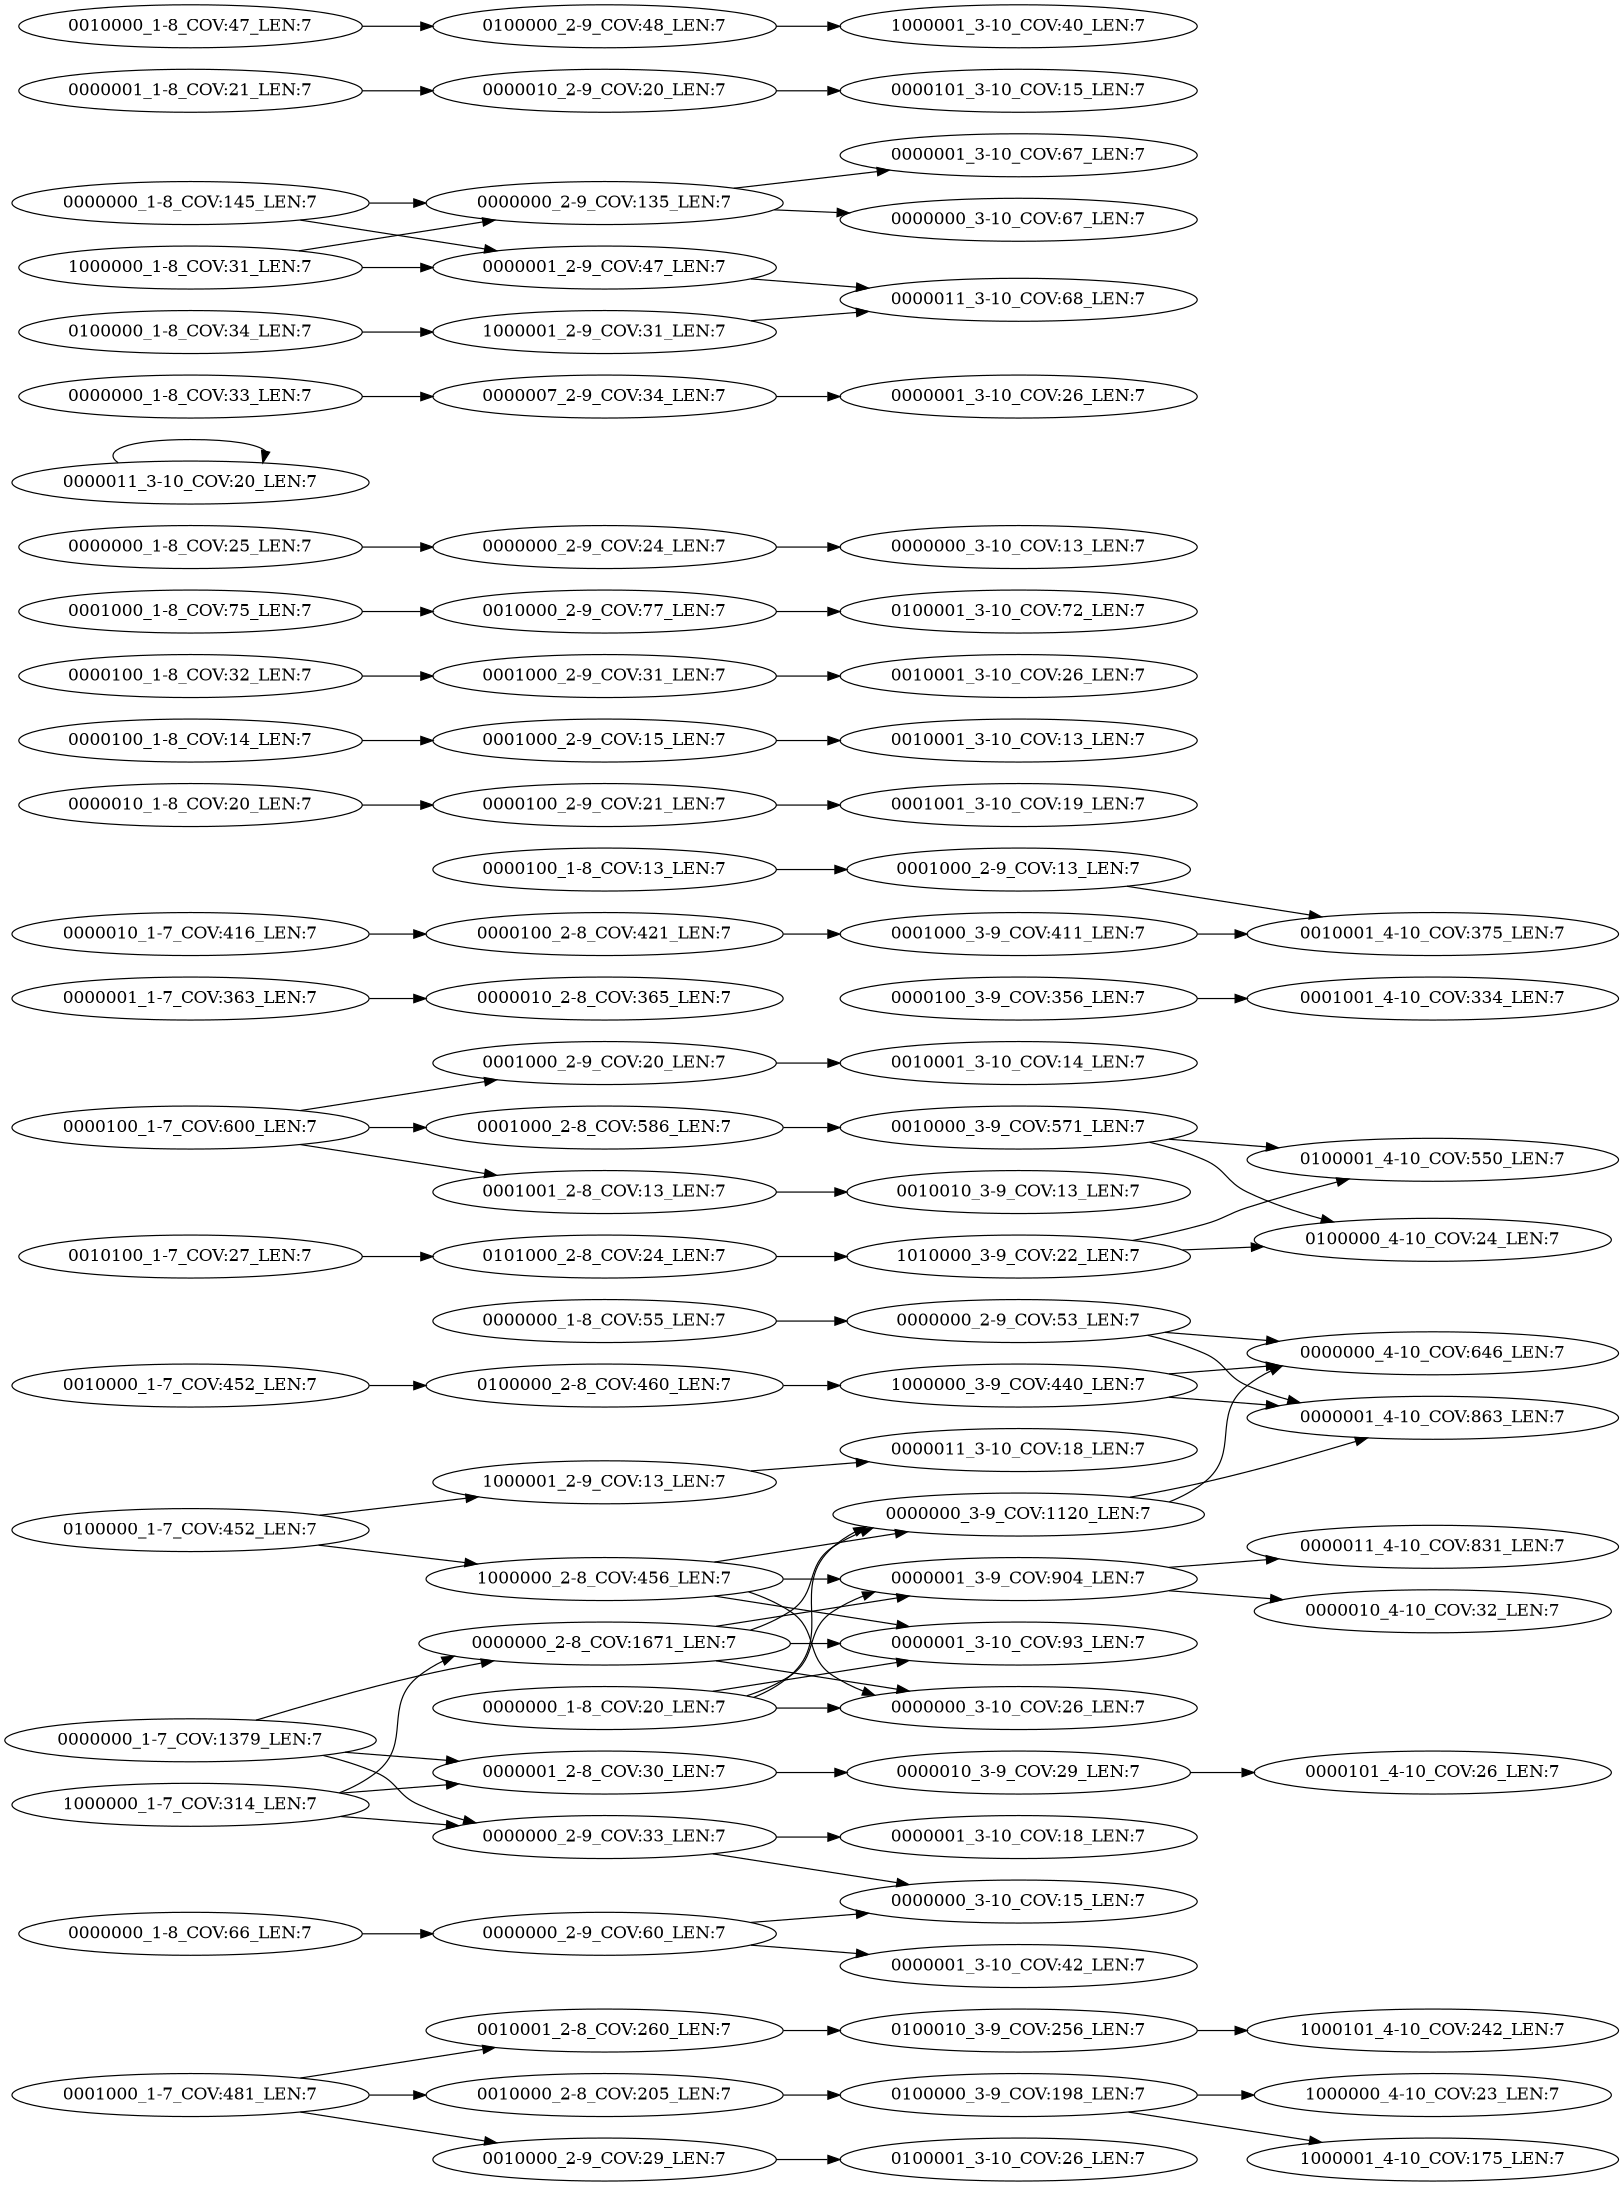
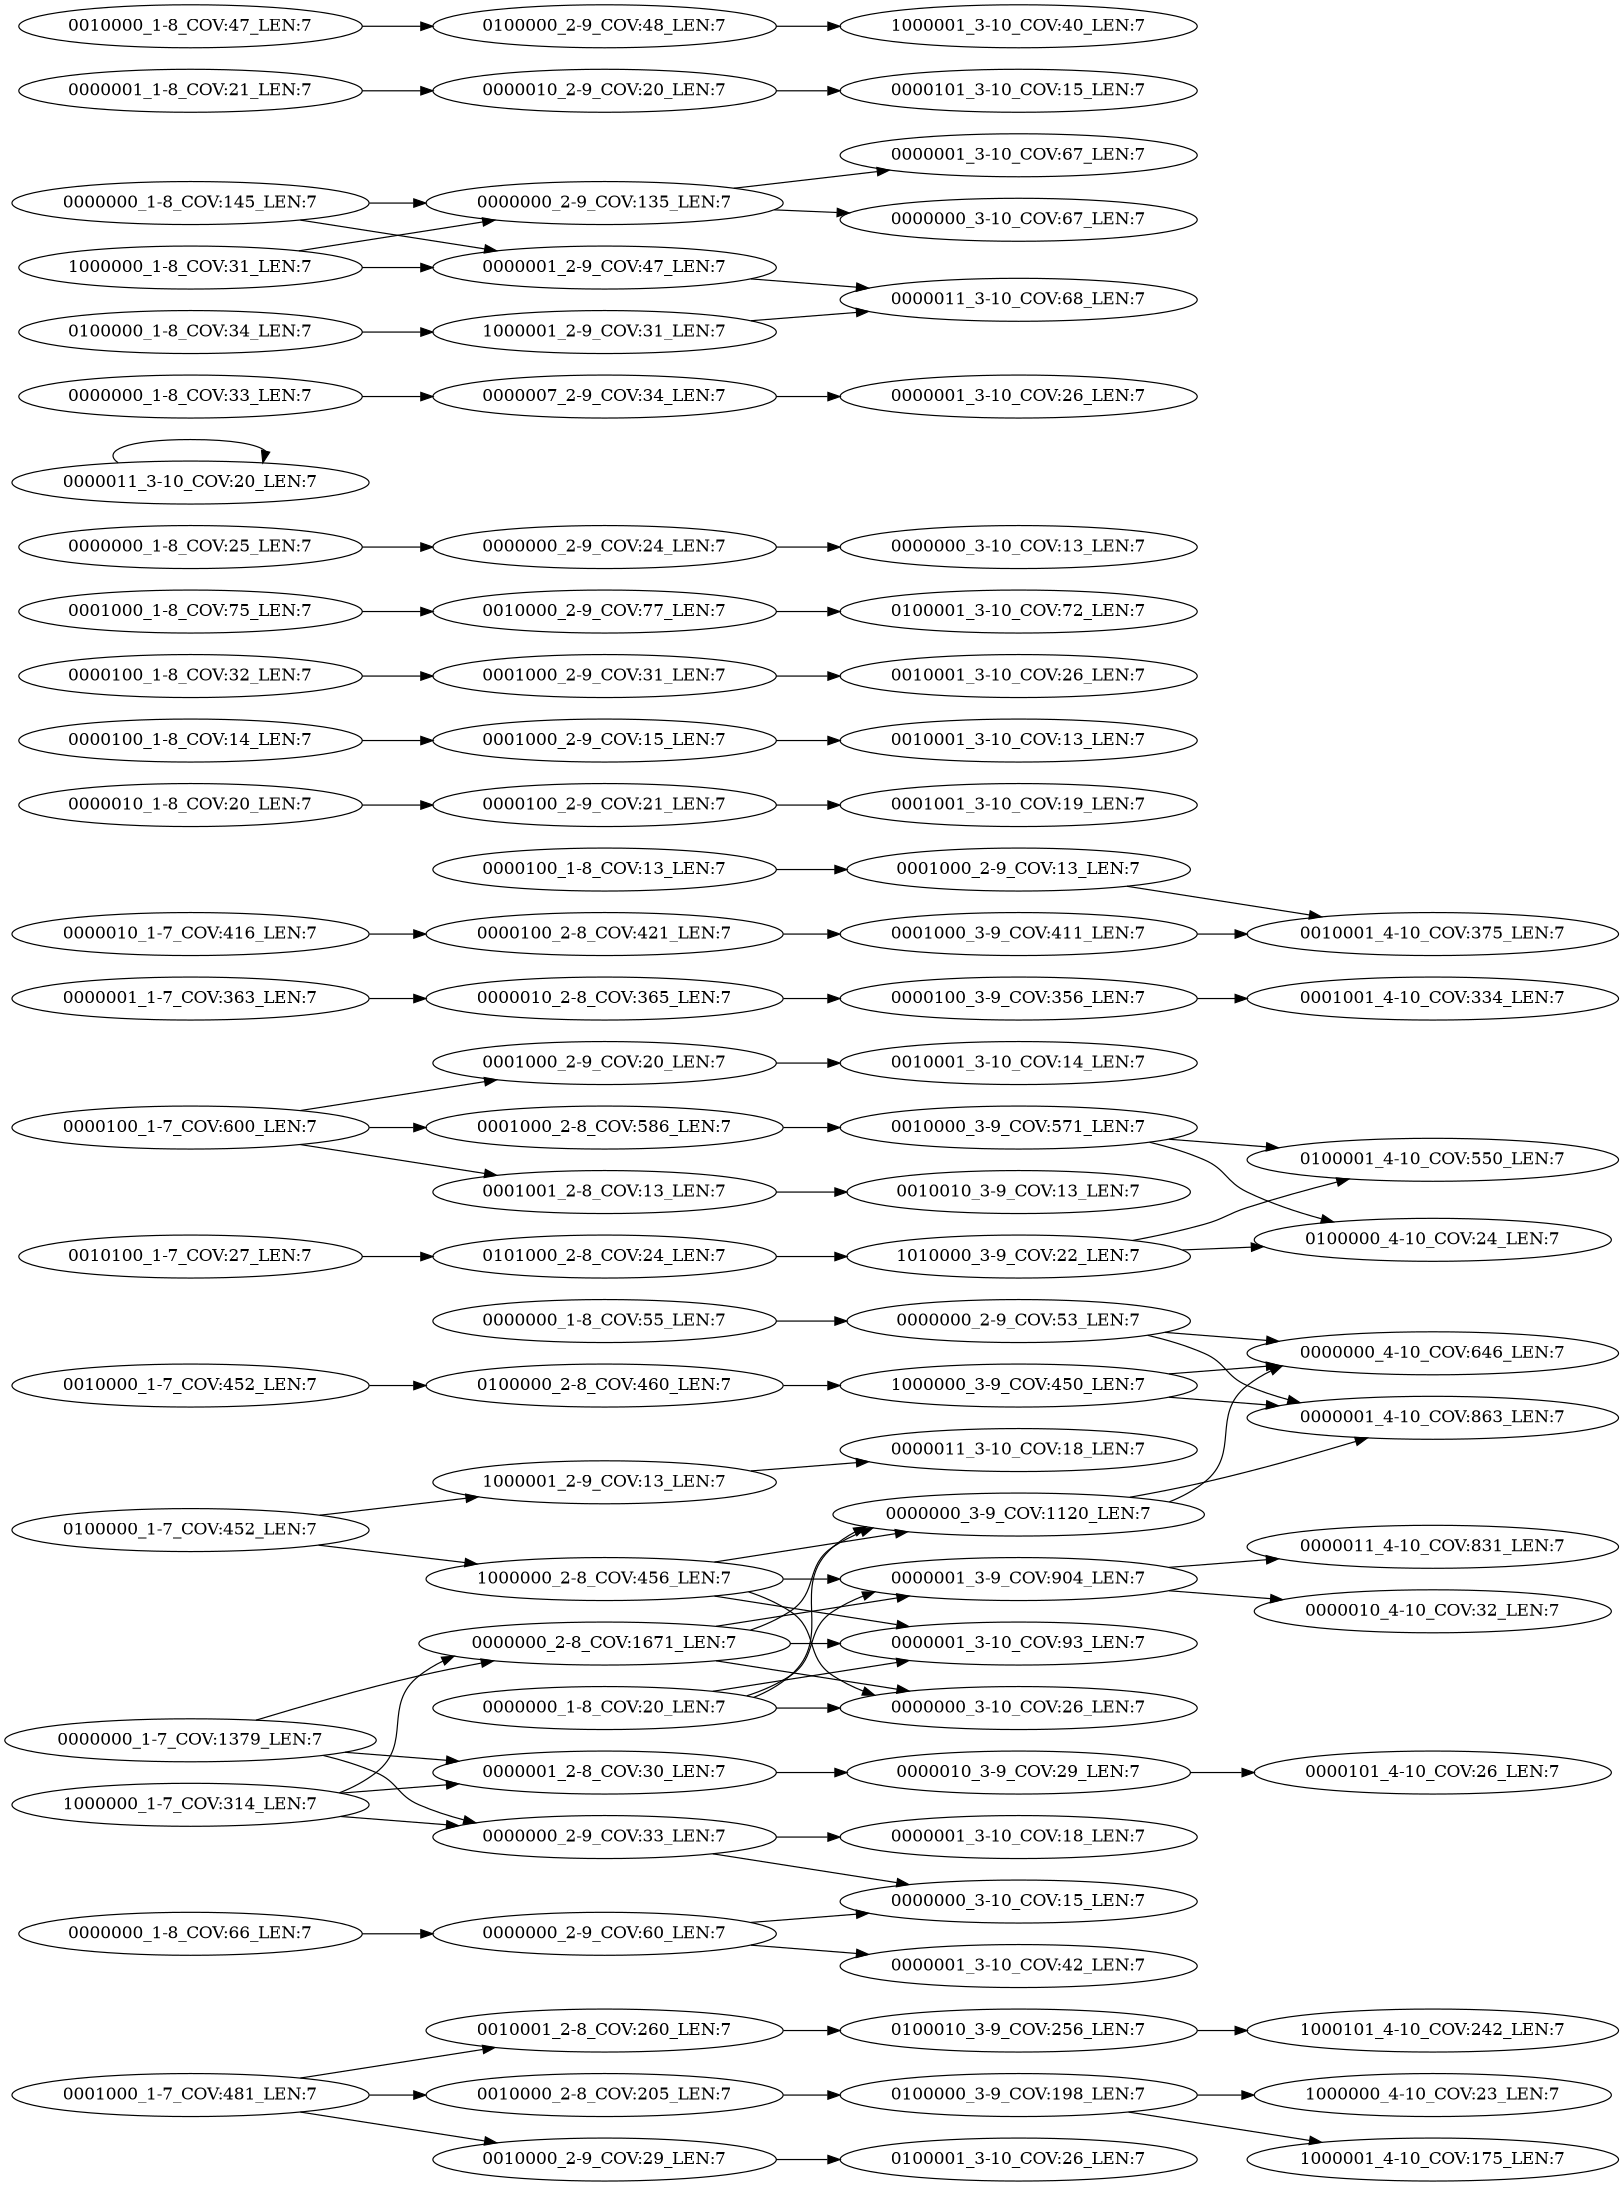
edge "0000010_2-8_COV:365_LEN:7" -> "0000100_3-9_COV:356_LEN:7": added
node "1000000_3-9_COV:440_LEN:7": label "1000000_3-9_COV:440_LEN:7" -> "1000000_3-9_COV:450_LEN:7"
